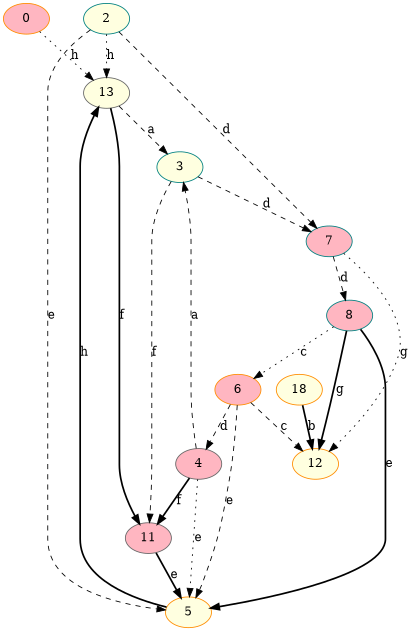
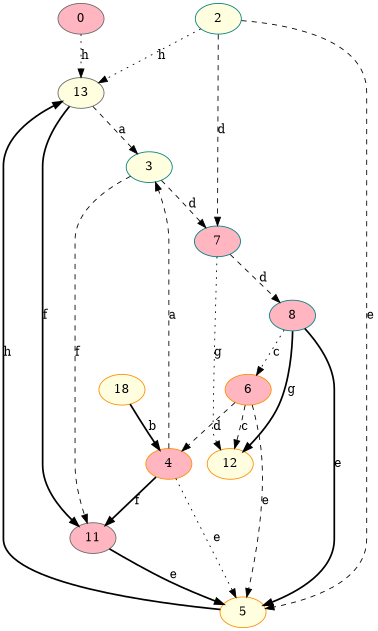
node "0": color darkorange -> gray40
edge "18" -> "12": now "18" -> "4"
node "4": color gray40 -> darkorange
